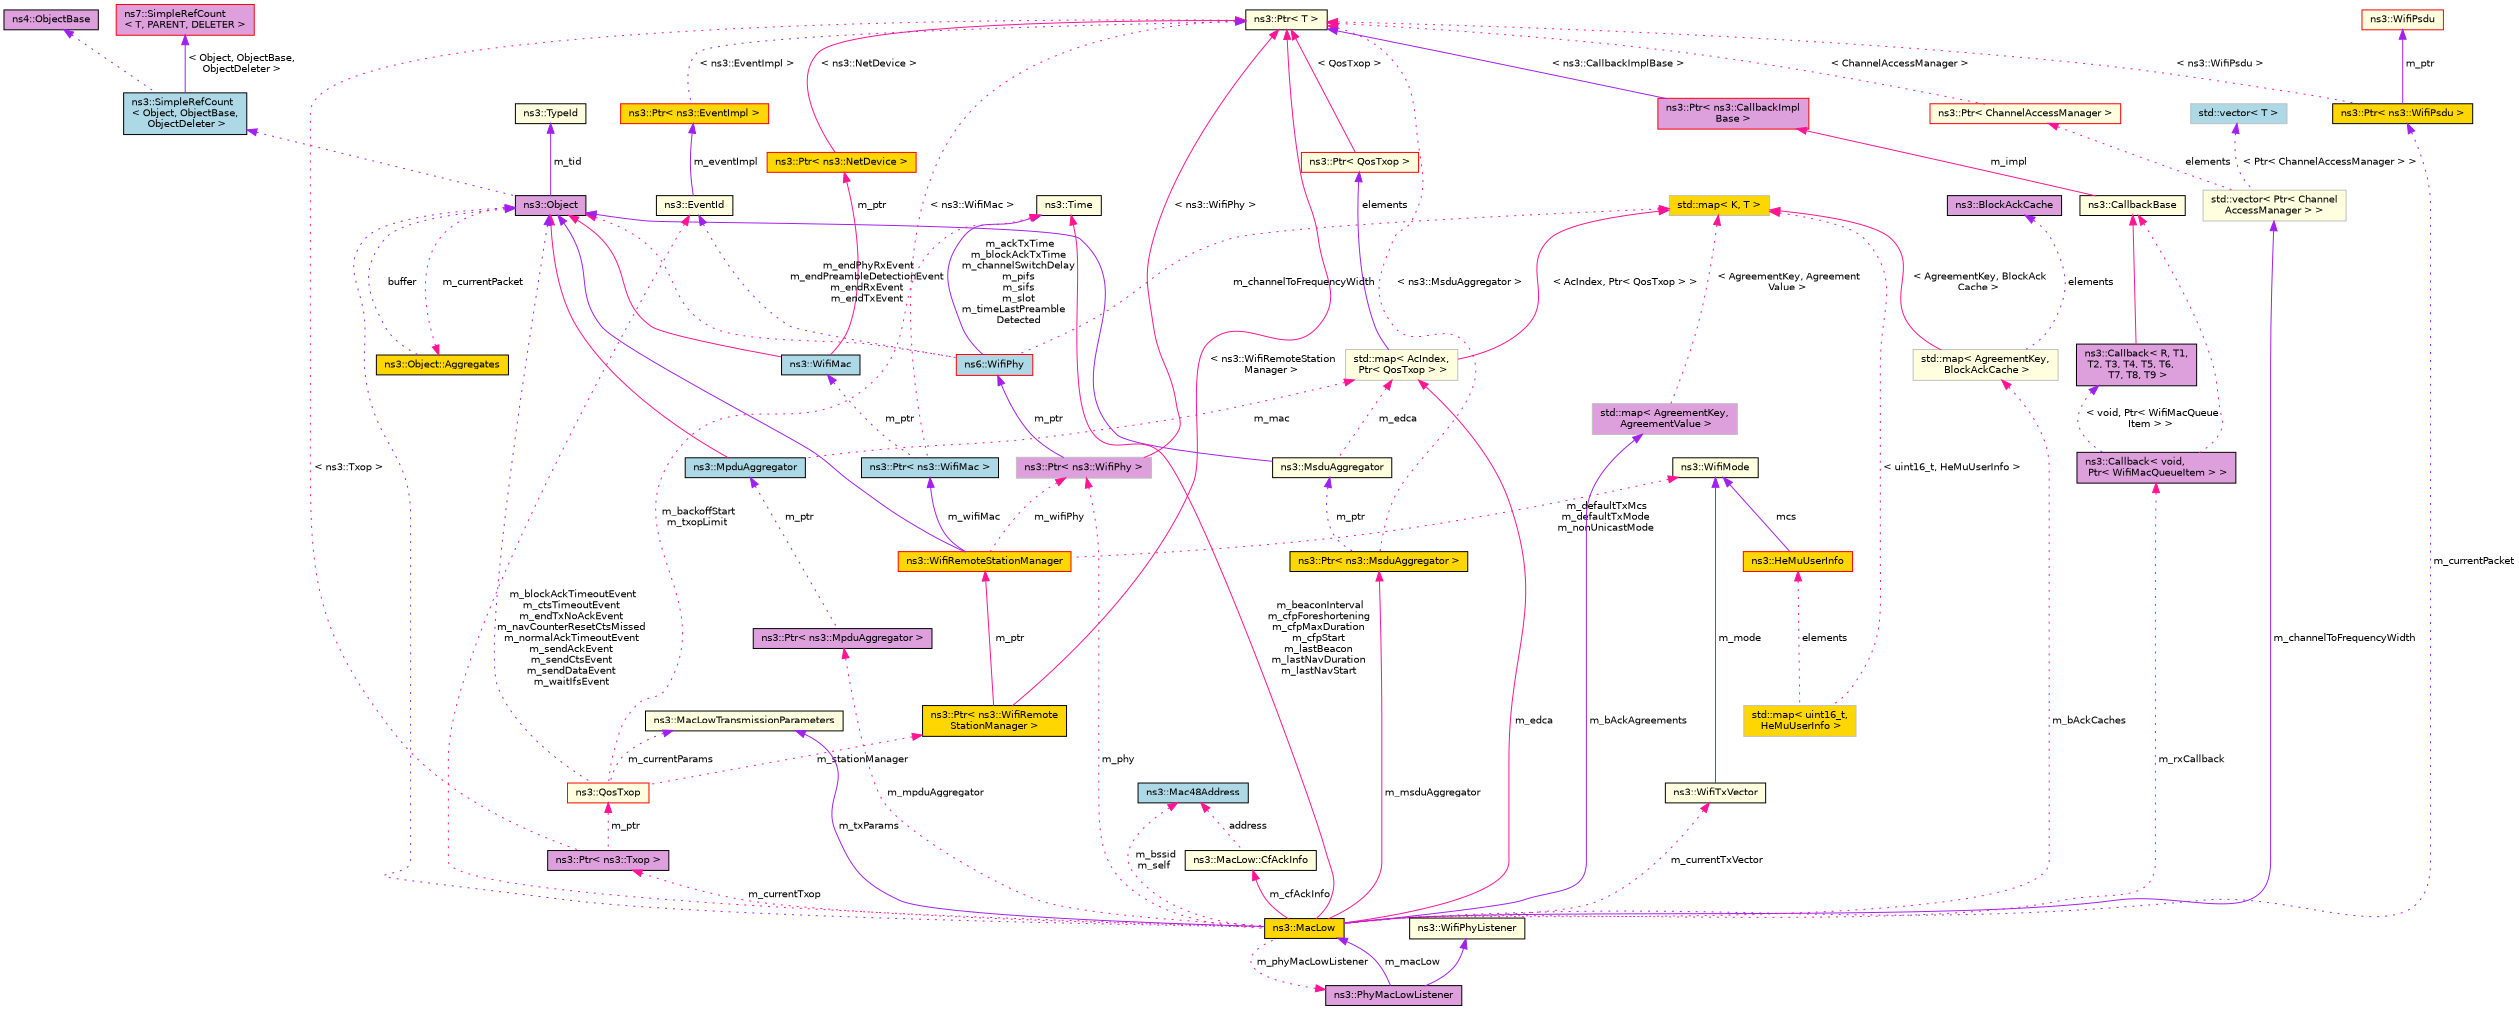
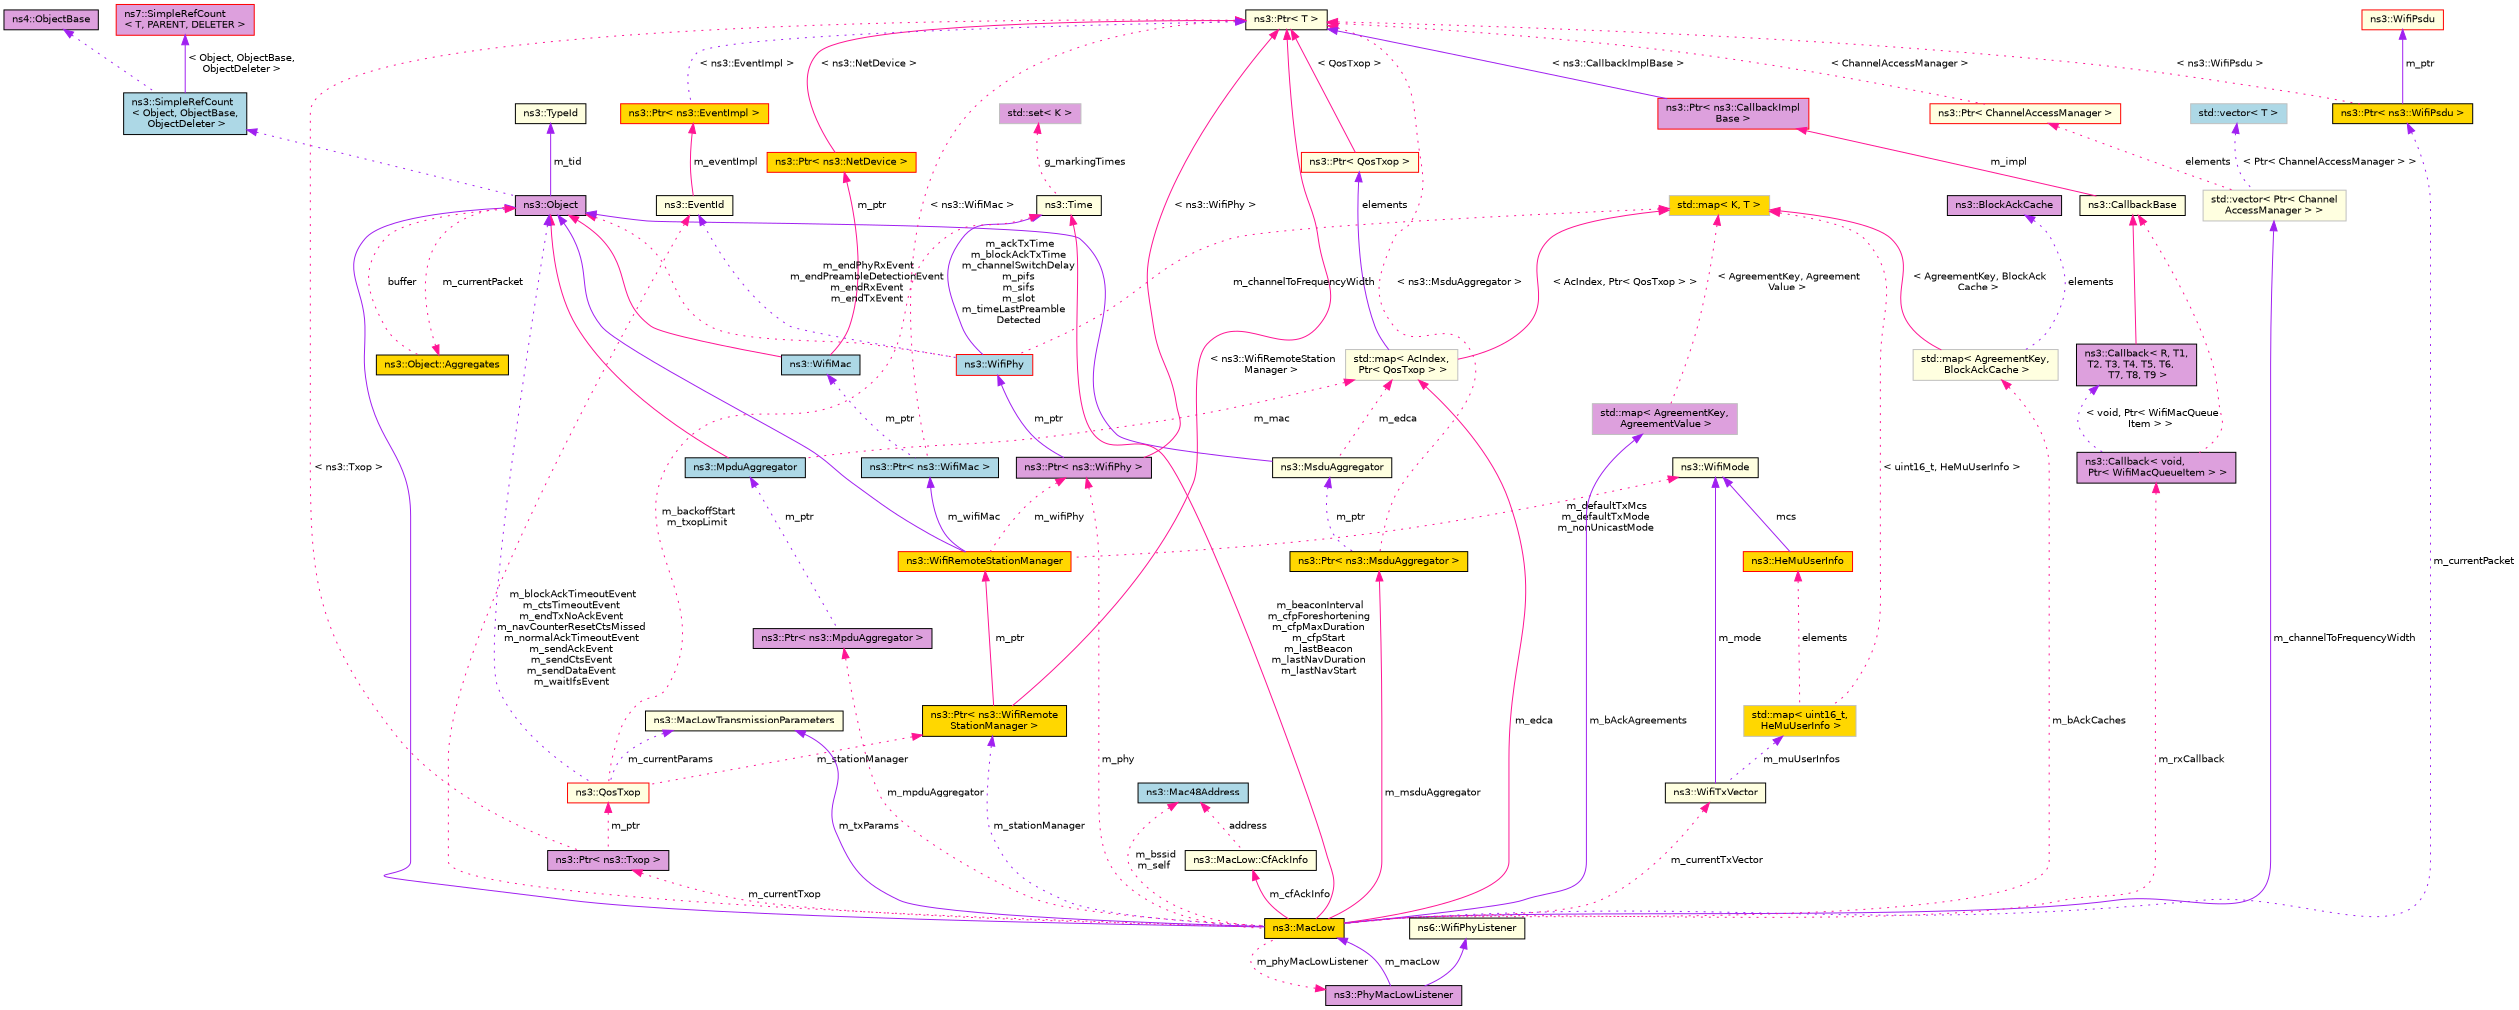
node "std::set< K >": added
edge "ns3::EventId" -> "ns3::Ptr< ns3::EventImpl >": color purple -> deeppink
edge "ns3::Object::Aggregates" -> "ns3::Object": color purple -> deeppink
node "ns6::WifiPhy": label "ns6::WifiPhy" -> "ns3::WifiPhy"
node "ns3::Ptr< ns3::WifiPhy >": color grey75 -> black
edge "ns3::WifiTxVector" -> "std::map< uint16_t, HeMuUserInfo >": added, label "m_muUserInfos"
edge "ns3::MacLow" -> "ns3::Object": style dotted -> solid
edge "ns3::MacLow" -> "ns3::Ptr< ns3::WifiRemote StationManager >": added, label "m_stationManager"
node "ns3::WifiPhyListener": label "ns3::WifiPhyListener" -> "ns6::WifiPhyListener"
